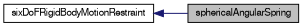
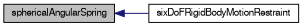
edge "sphericalAngularSpring" -> "sixDoFRigidBodyMotionRestraint": reversed
